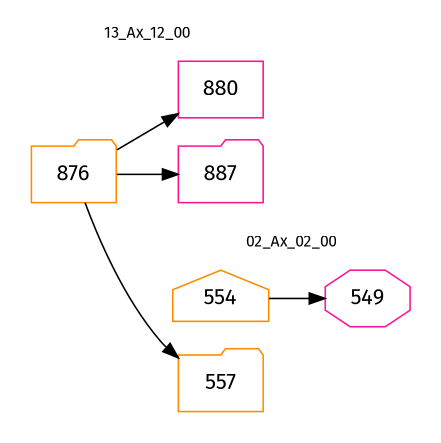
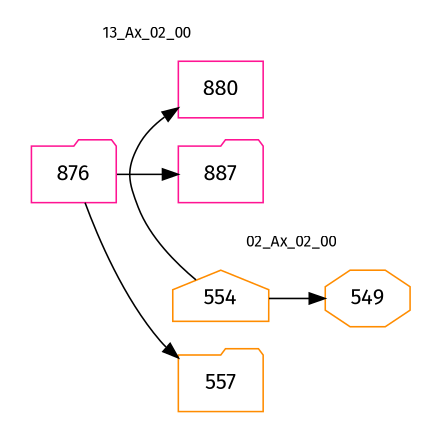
cluster "13_Ax_12_00": label "13_Ax_12_00" -> "13_Ax_02_00"
edge "876" -> "880": now "554" -> "880"
node "876": color darkorange -> deeppink
node "549": color deeppink -> darkorange
